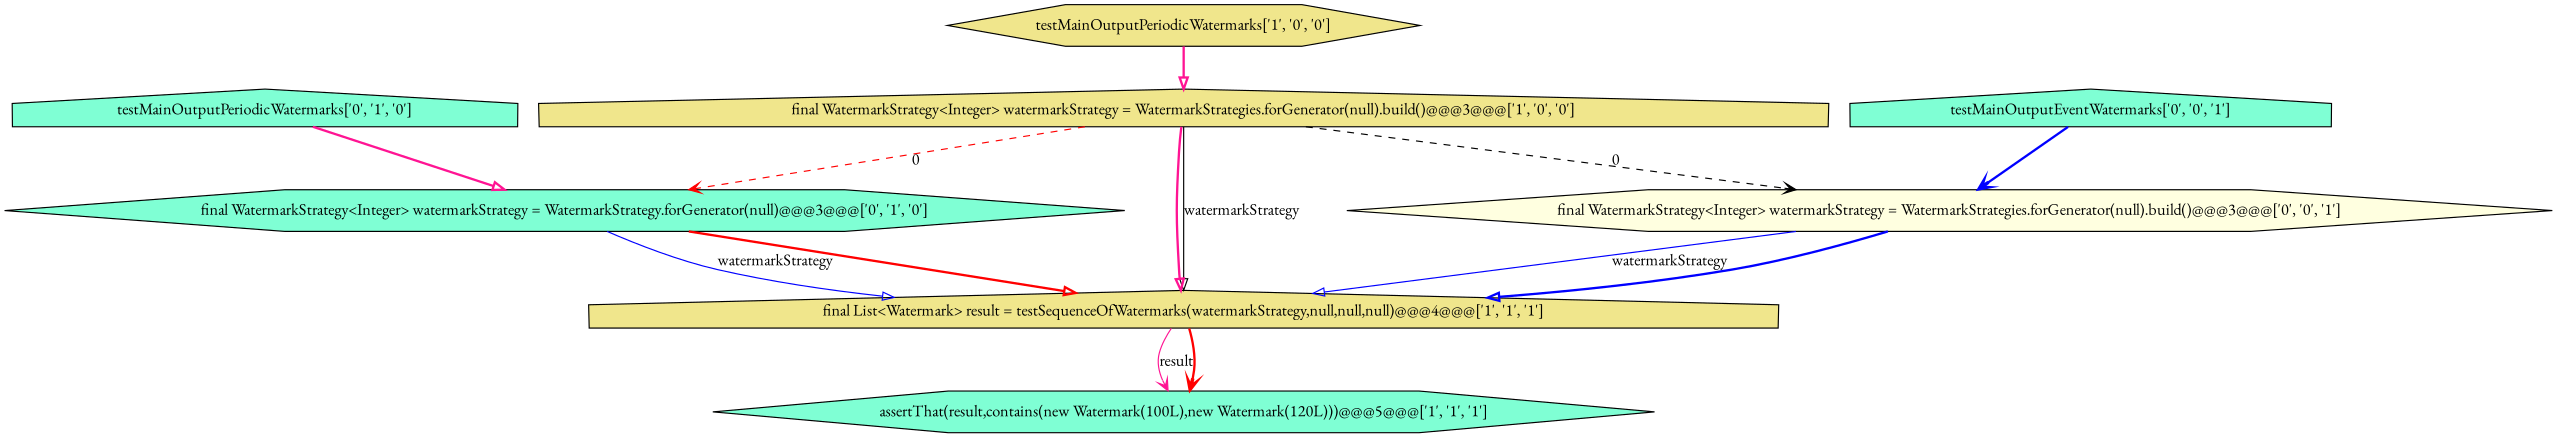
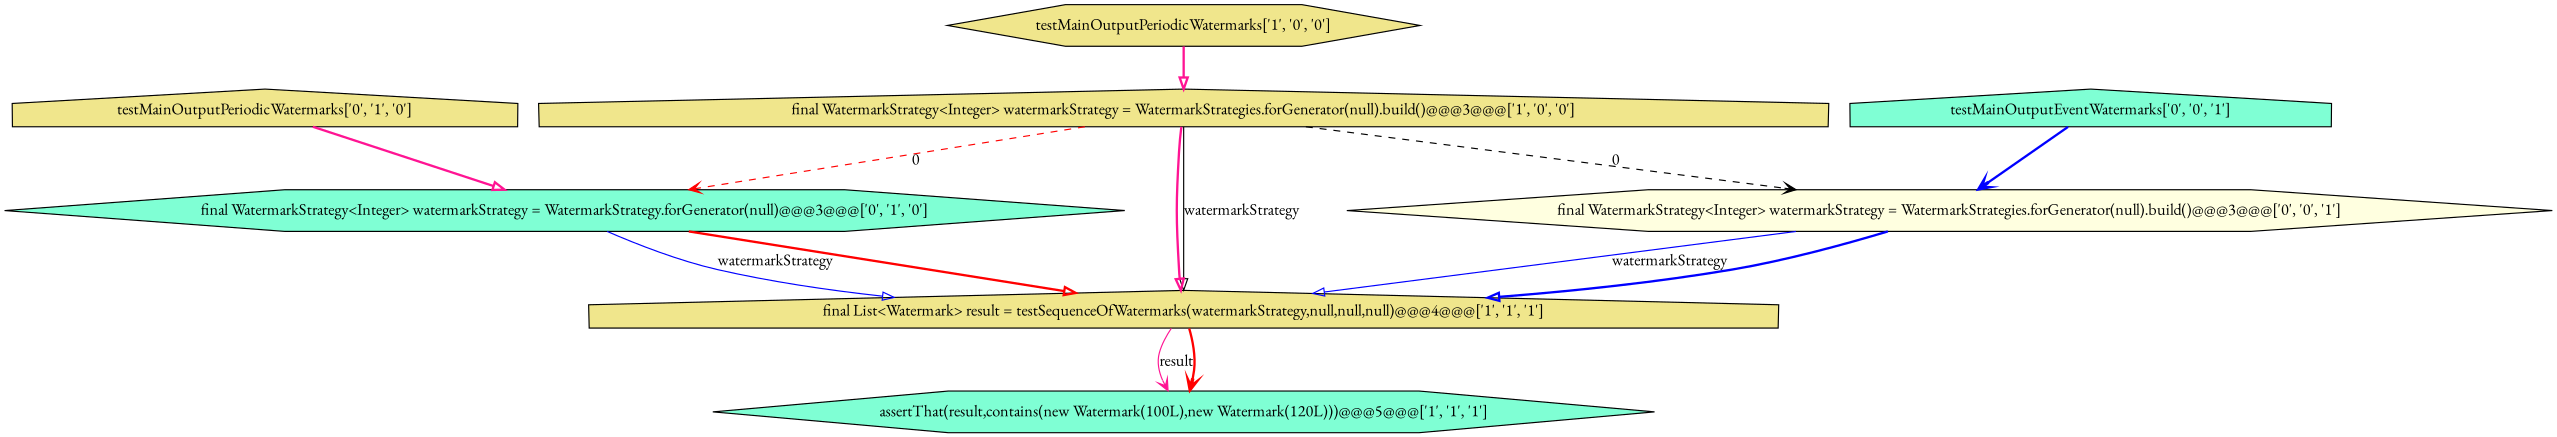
node "testMainOutputPeriodicWatermarks['0', '1', '0']": fillcolor aquamarine -> khaki
